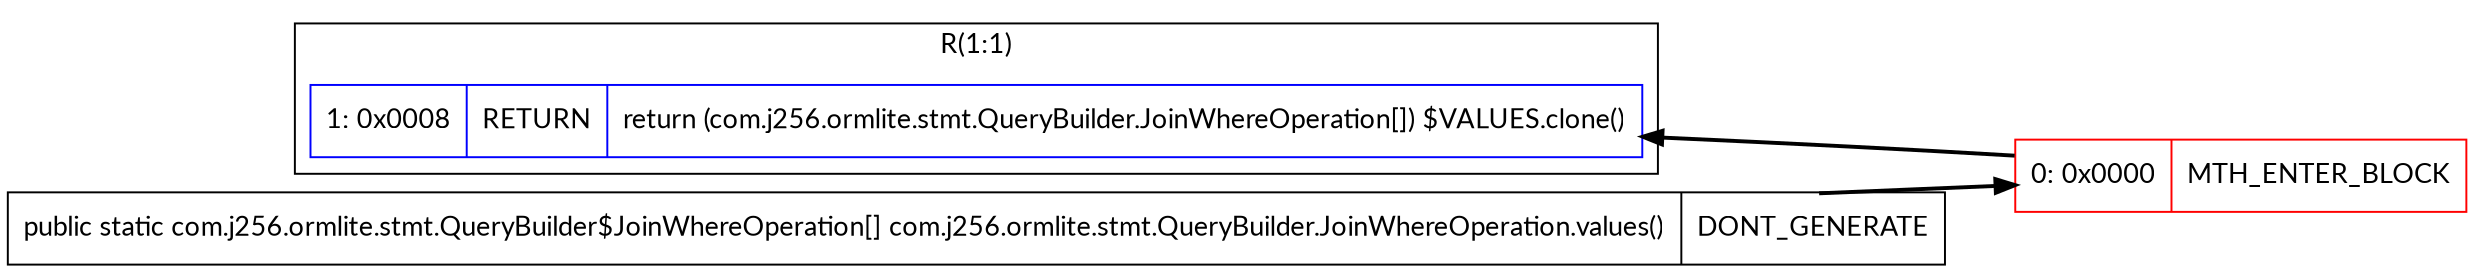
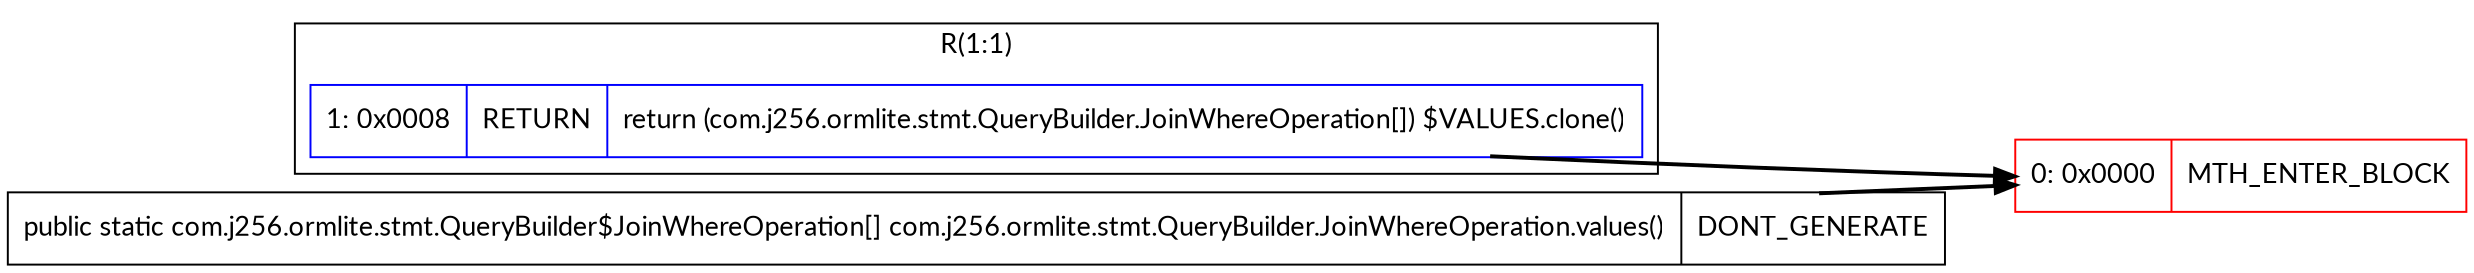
edge "0: 0x0000" -> "1: 0x0008": reversed
